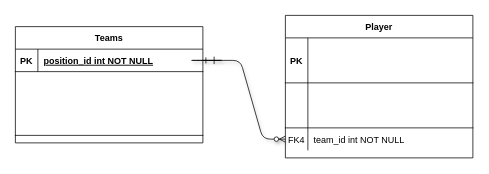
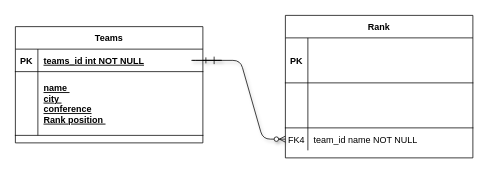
node "Player": label "Player" -> "Rank"
node "position_id int NOT NULL": label "position_id int NOT NULL" -> "teams_id int NOT NULL"
node "name city conference Rank position": added
node "team_id int NOT NULL": label "team_id int NOT NULL" -> "team_id name NOT NULL"
